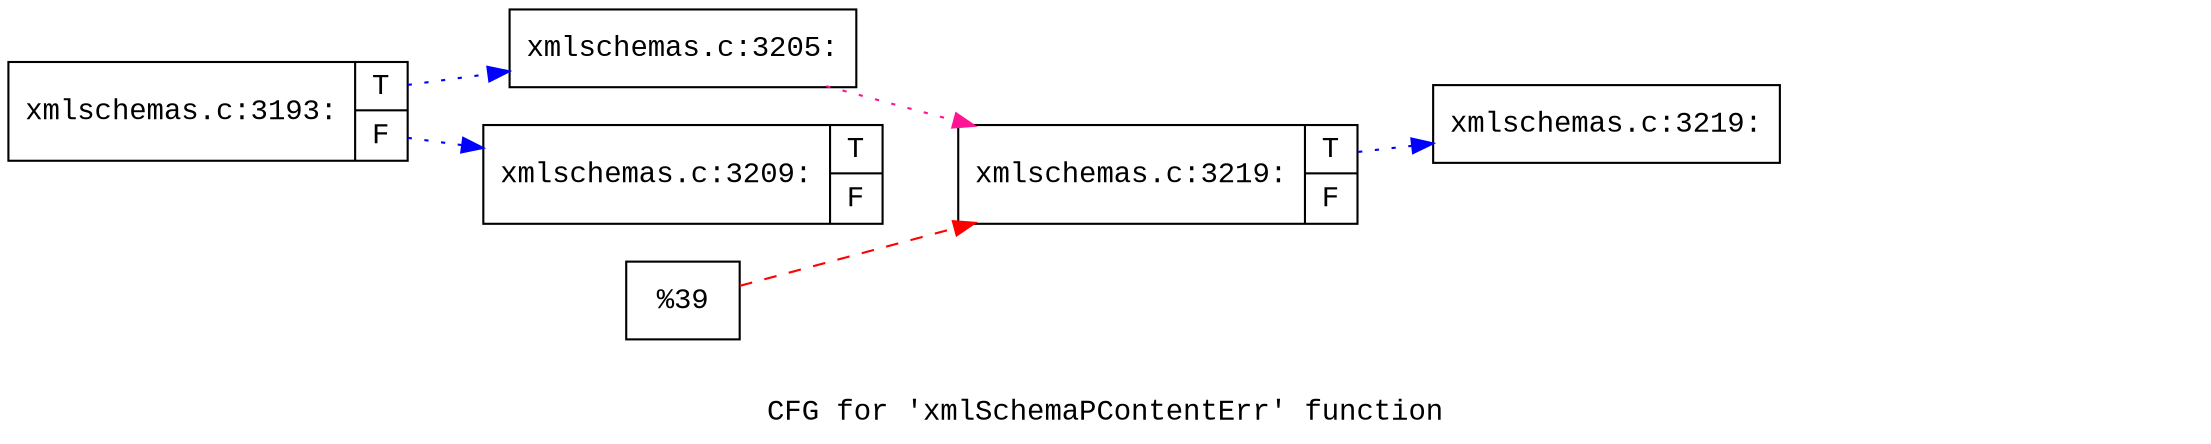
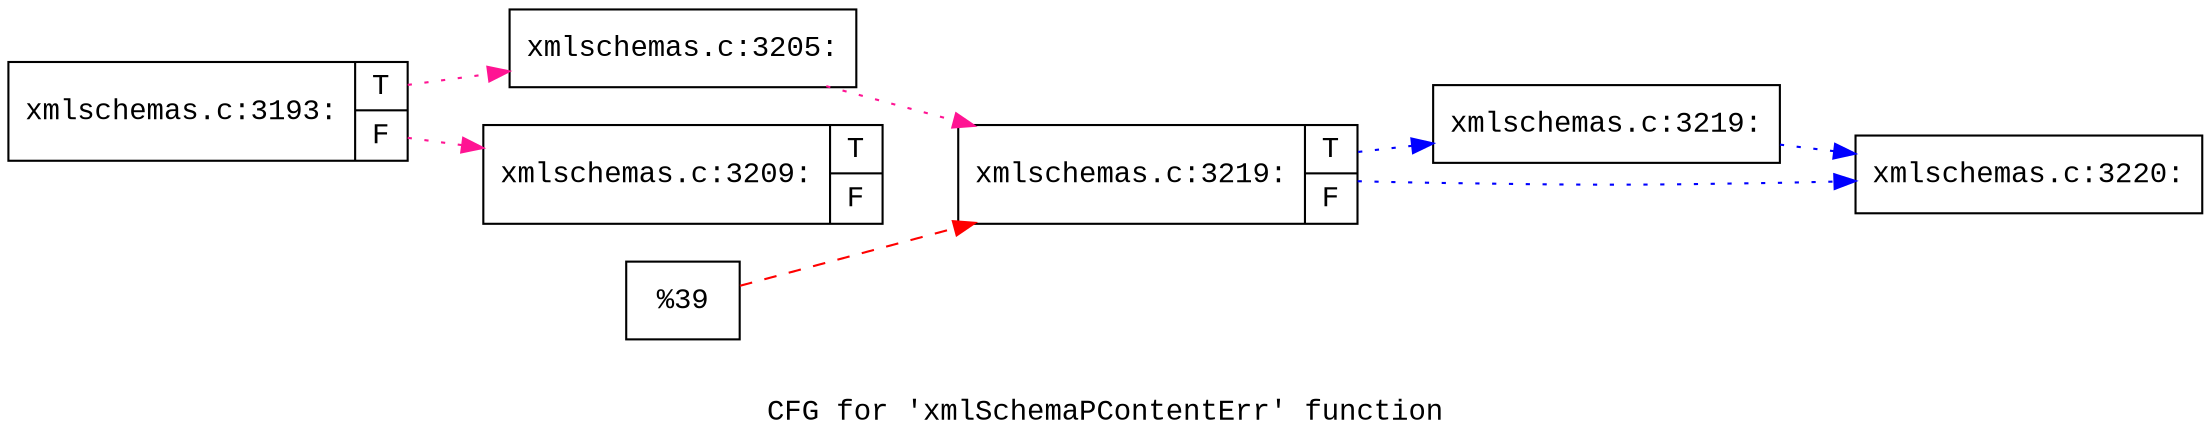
edge "xmlschemas.c:3193:" -> "xmlschemas.c:3205:": color blue -> deeppink
edge "xmlschemas.c:3193:" -> "xmlschemas.c:3209:": color blue -> deeppink
node "xmlschemas.c:3220:": added
